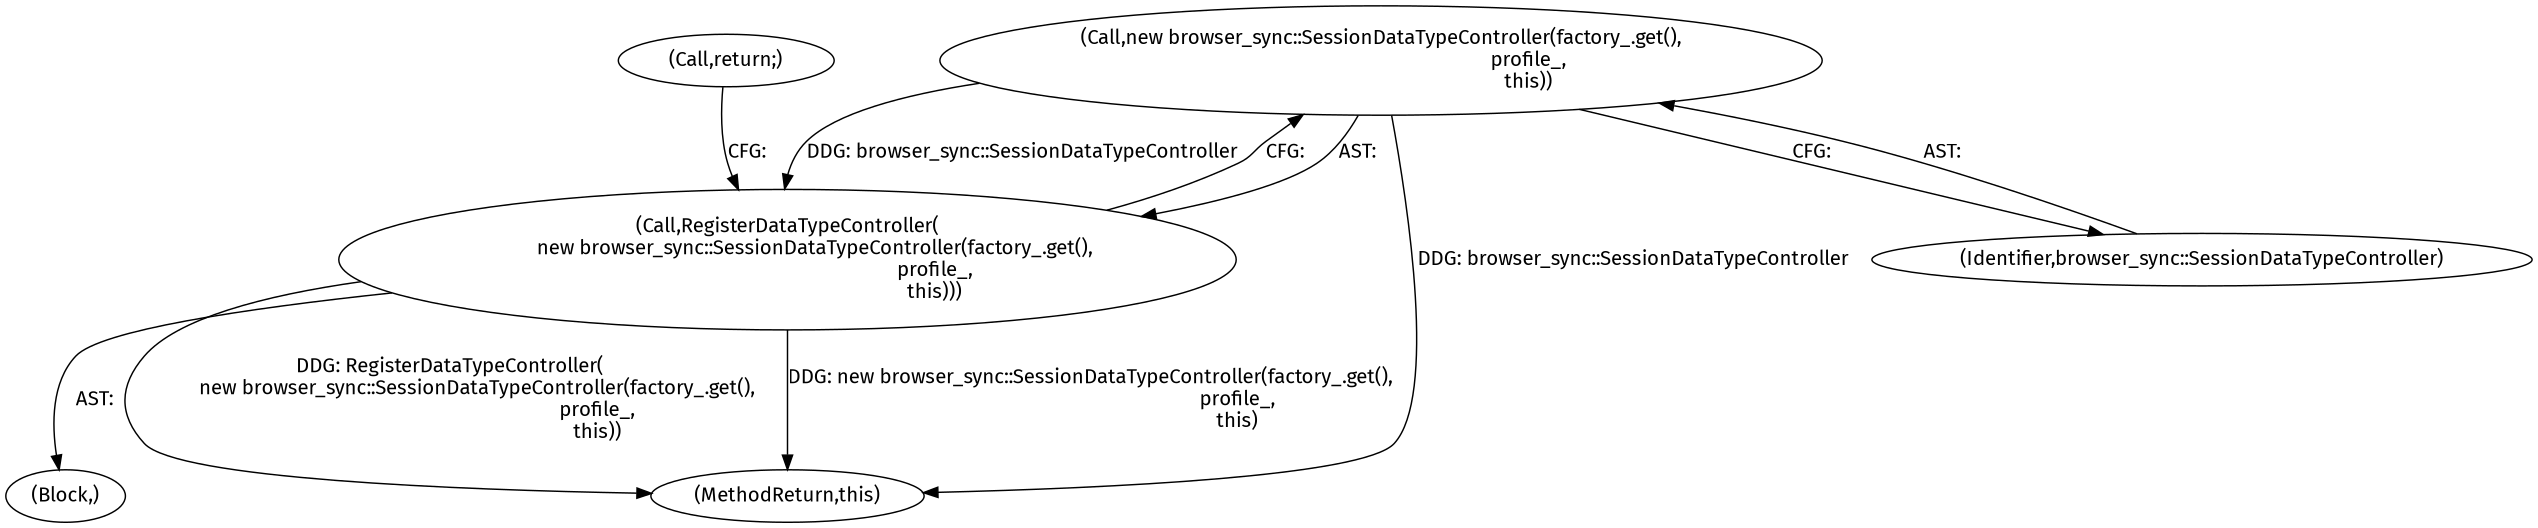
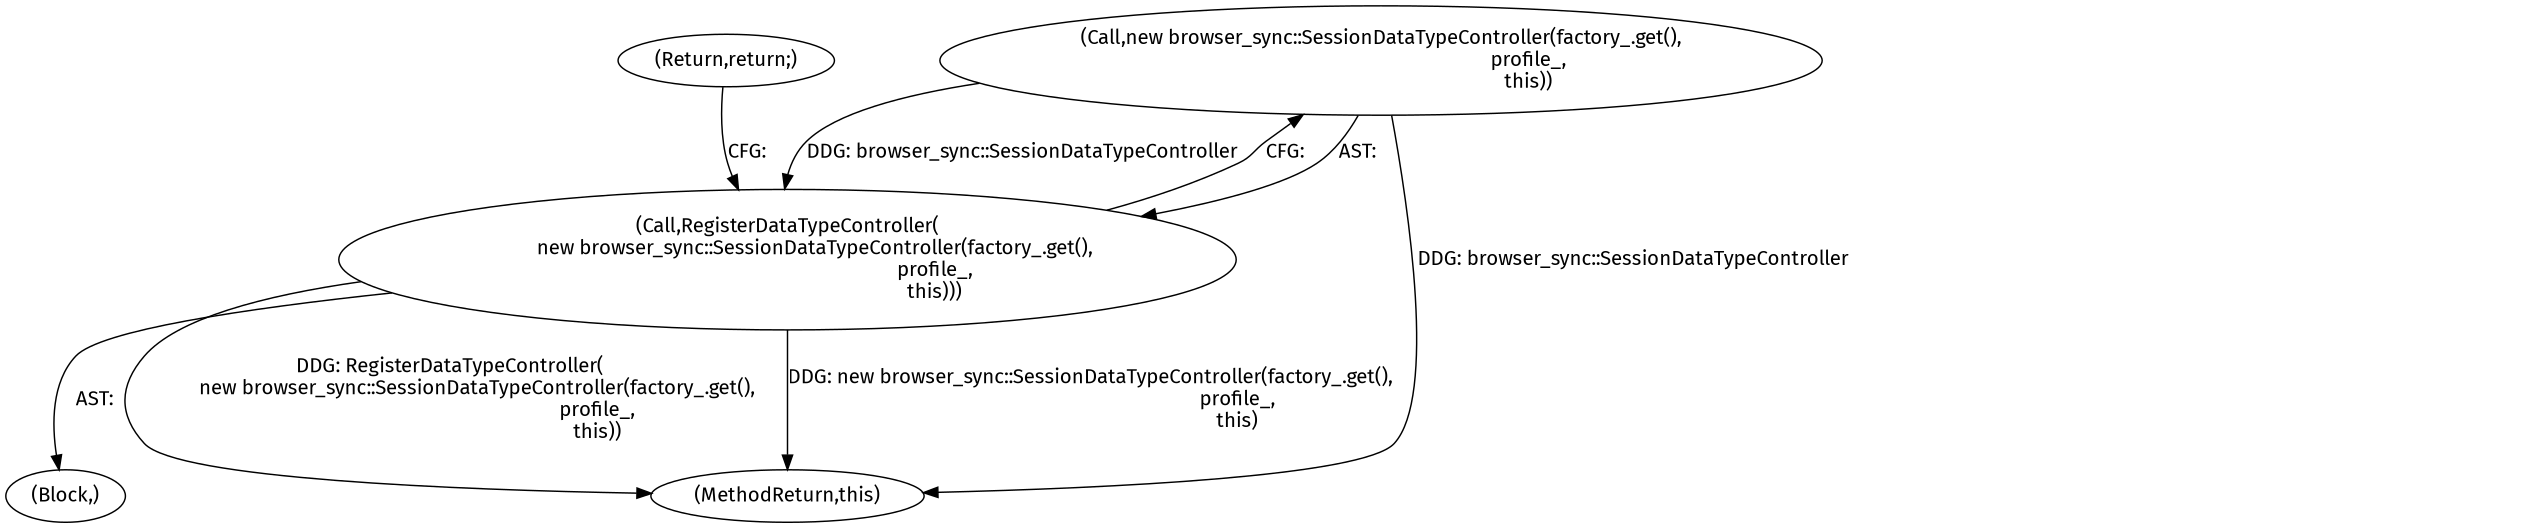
node "(Call,return;)": label "(Call,return;)" -> "(Return,return;)"
node "(Identifier,browser_sync::SessionDataTypeController)": removed
